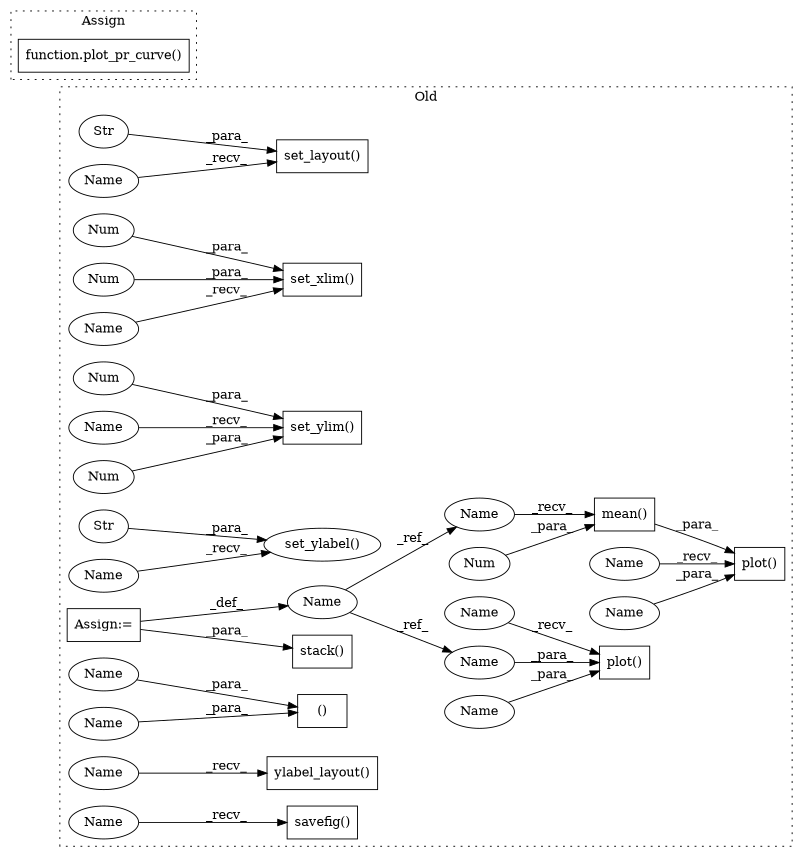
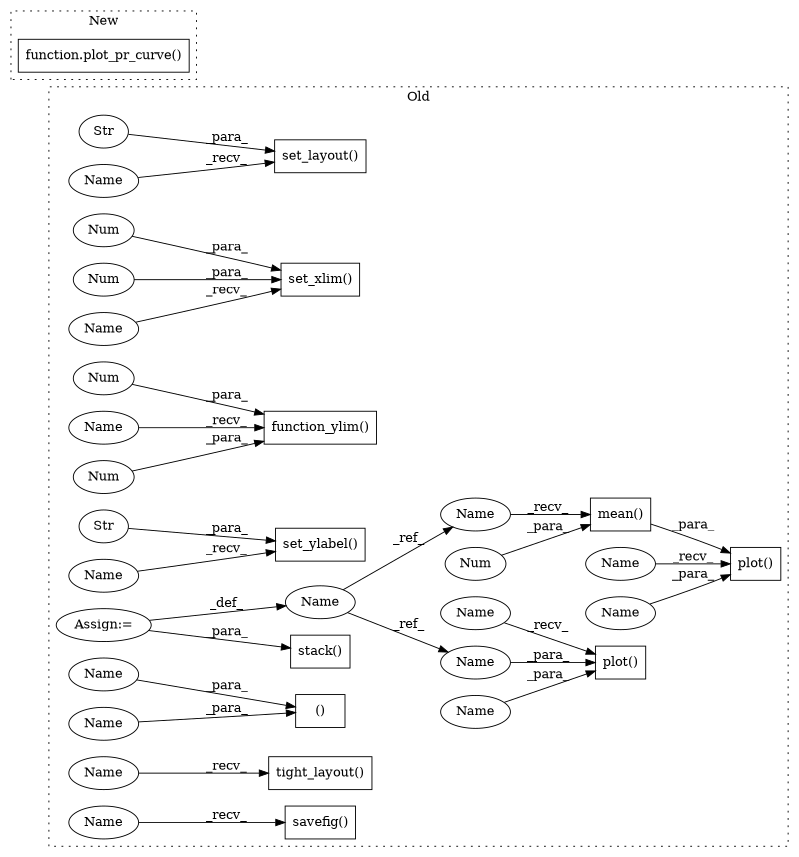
cluster "Assign": label "Assign" -> "New"
node "set_ylim()": label "set_ylim()" -> "function_ylim()"
node "set_ylabel()": shape ellipse -> box
node "Assign:=": shape box -> ellipse
node "ylabel_layout()": label "ylabel_layout()" -> "tight_layout()"
